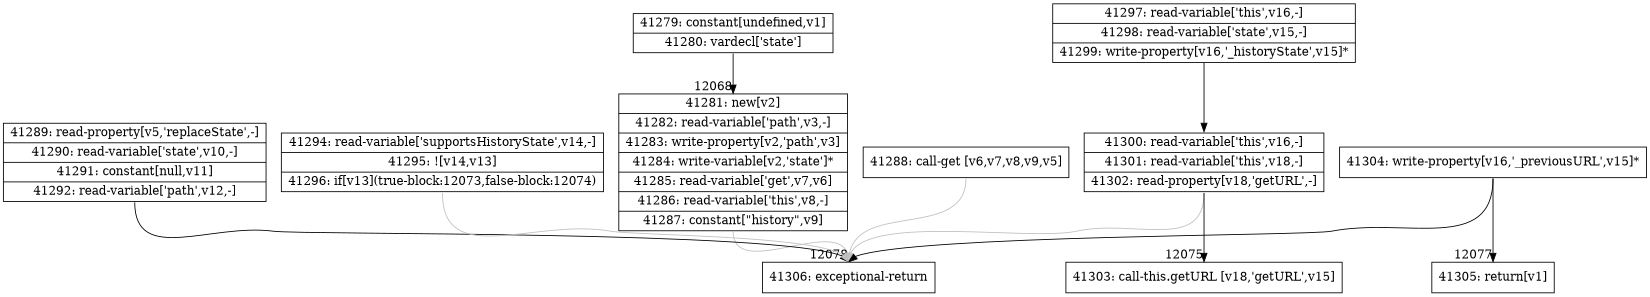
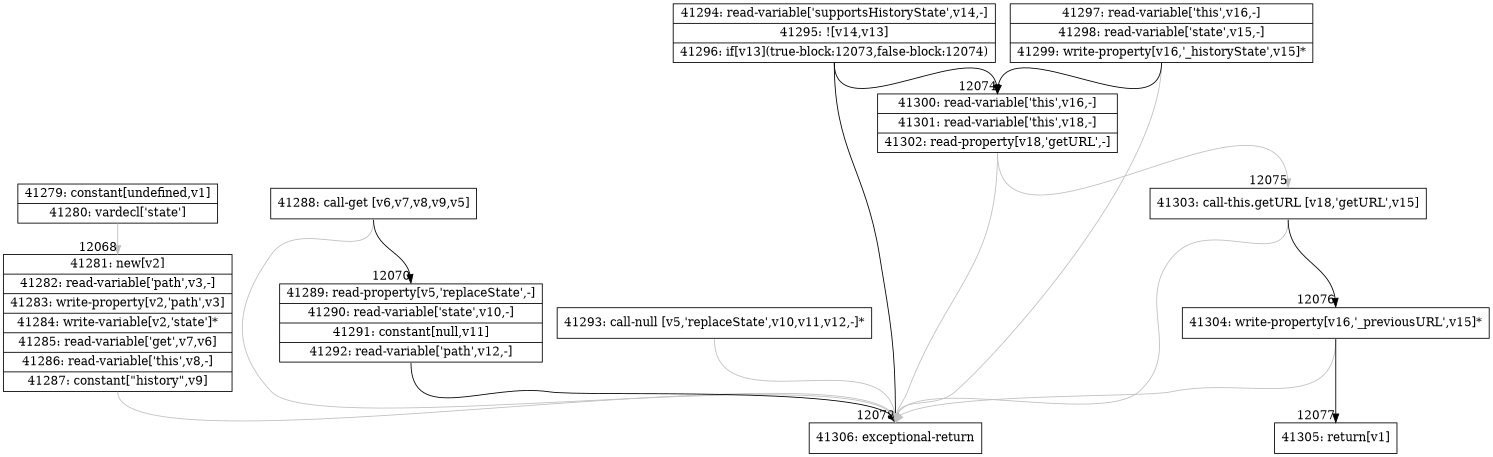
edge "41279: constant[undefined,v1]" -> "41281: new[v2]": color black -> gray
edge "41294: read-variable['supportsHistoryState',v14,-]" -> "41300: read-variable['this',v16,-]": added
edge "41300: read-variable['this',v16,-]" -> "41303: call-this.getURL [v18,'getURL',v15]": color black -> gray
edge "41294: read-variable['supportsHistoryState',v14,-]" -> "41306: exceptional-return": color gray -> black
edge "41304: write-property[v16,'_previousURL',v15]*" -> "41306: exceptional-return": color black -> gray
edge "41288: call-get [v6,v7,v8,v9,v5]" -> "41289: read-property[v5,'replaceState',-]": added
edge "41303: call-this.getURL [v18,'getURL',v15]" -> "41304: write-property[v16,'_previousURL',v15]*": added
edge "41297: read-variable['this',v16,-]" -> "41306: exceptional-return": added
node "41293: call-null [v5,'replaceState',v10,v11,v12,-]*": added
edge "41303: call-this.getURL [v18,'getURL',v15]" -> "41306: exceptional-return": added
